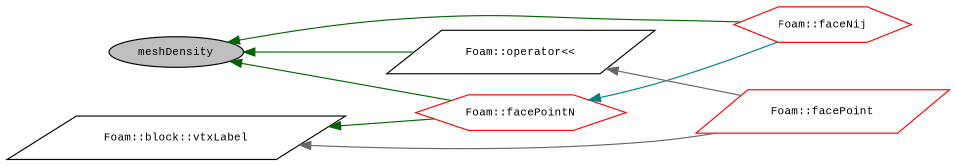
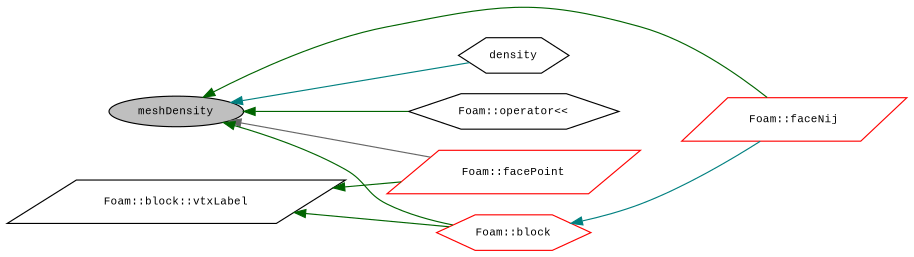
node "Foam::faceNij": shape hexagon -> parallelogram
node "Foam::operator<<": shape parallelogram -> hexagon
node "density": added
edge "Foam::facePoint" -> "Foam::operator<<": now "Foam::facePoint" -> "meshDensity"
node "Foam::facePointN": label "Foam::facePointN" -> "Foam::block"
edge "Foam::facePoint" -> "Foam::block::vtxLabel": color gray40 -> darkgreen
